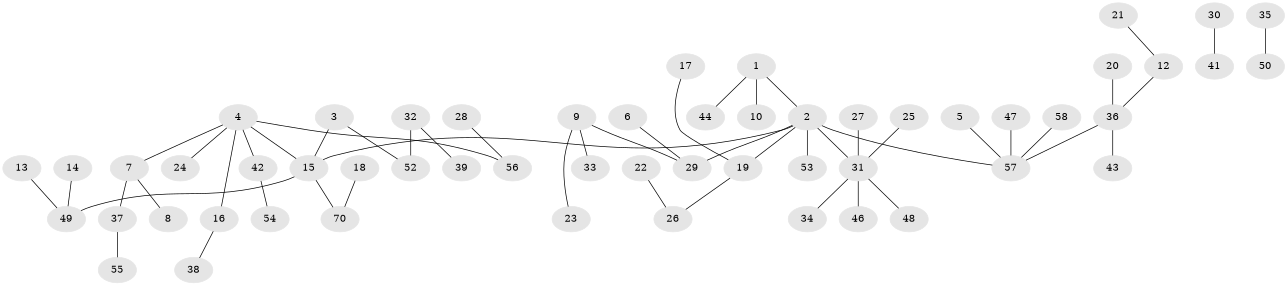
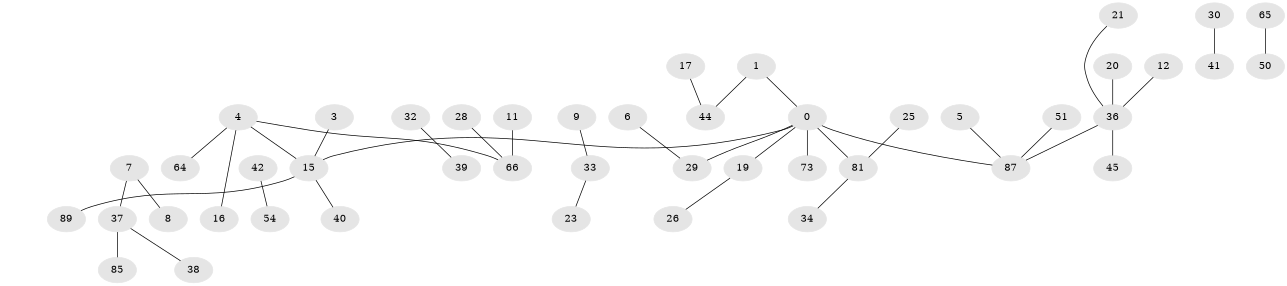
node "35": label "35" -> "65"
edge "21" -- "12": now "21" -- "36"
node "11": added
node "10": removed
node "2": label "2" -> "0"
node "27": removed
node "47": removed
node "58": label "58" -> "51"
edge "17" -- "19": now "17" -- "44"
edge "4" -- "7": removed
edge "4" -- "42": removed
edge "9" -- "29": removed
node "13": removed
node "14": removed
node "24": label "24" -> "64"
node "18": removed
node "52": removed
node "56": label "56" -> "66"
edge "9" -- "23": now "33" -- "23"
node "22": removed
node "53": label "53" -> "73"
node "31": label "31" -> "81"
node "57": label "57" -> "87"
node "43": label "43" -> "45"
node "49": label "49" -> "89"
node "70": label "70" -> "40"
node "46": removed
node "48": removed
edge "16" -- "38": now "37" -- "38"
node "55": label "55" -> "85"
